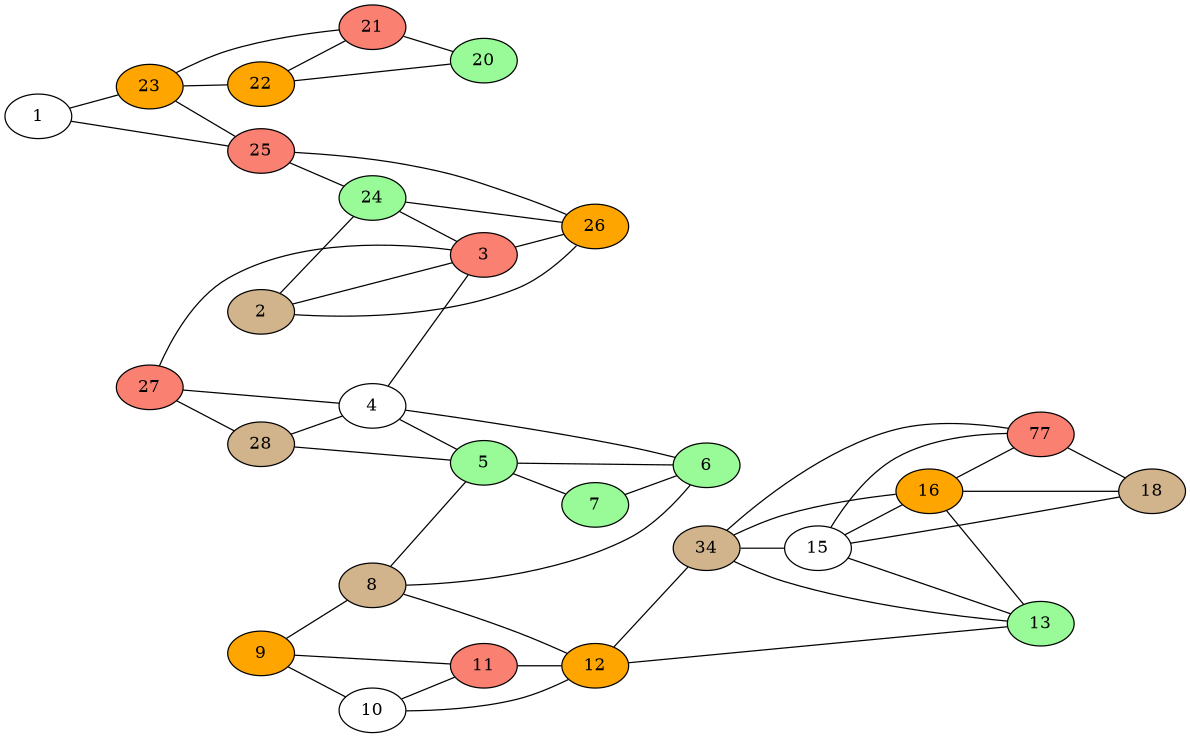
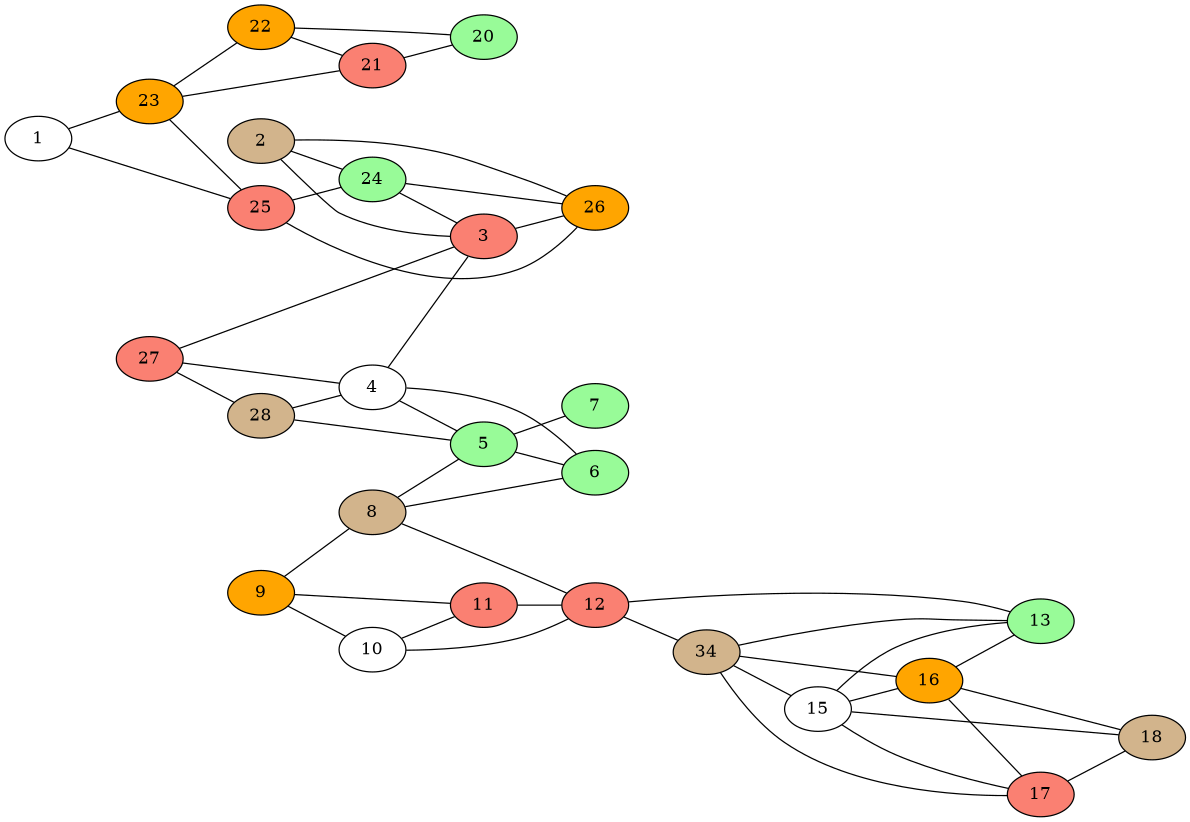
node "77": label "77" -> "17"
edge "6" -- "7": removed
node "12": fillcolor orange -> salmon
